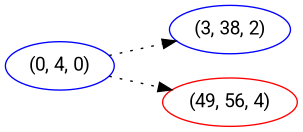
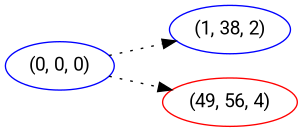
node "(3, 38, 2)": label "(3, 38, 2)" -> "(1, 38, 2)"
node "(0, 4, 0)": label "(0, 4, 0)" -> "(0, 0, 0)"
